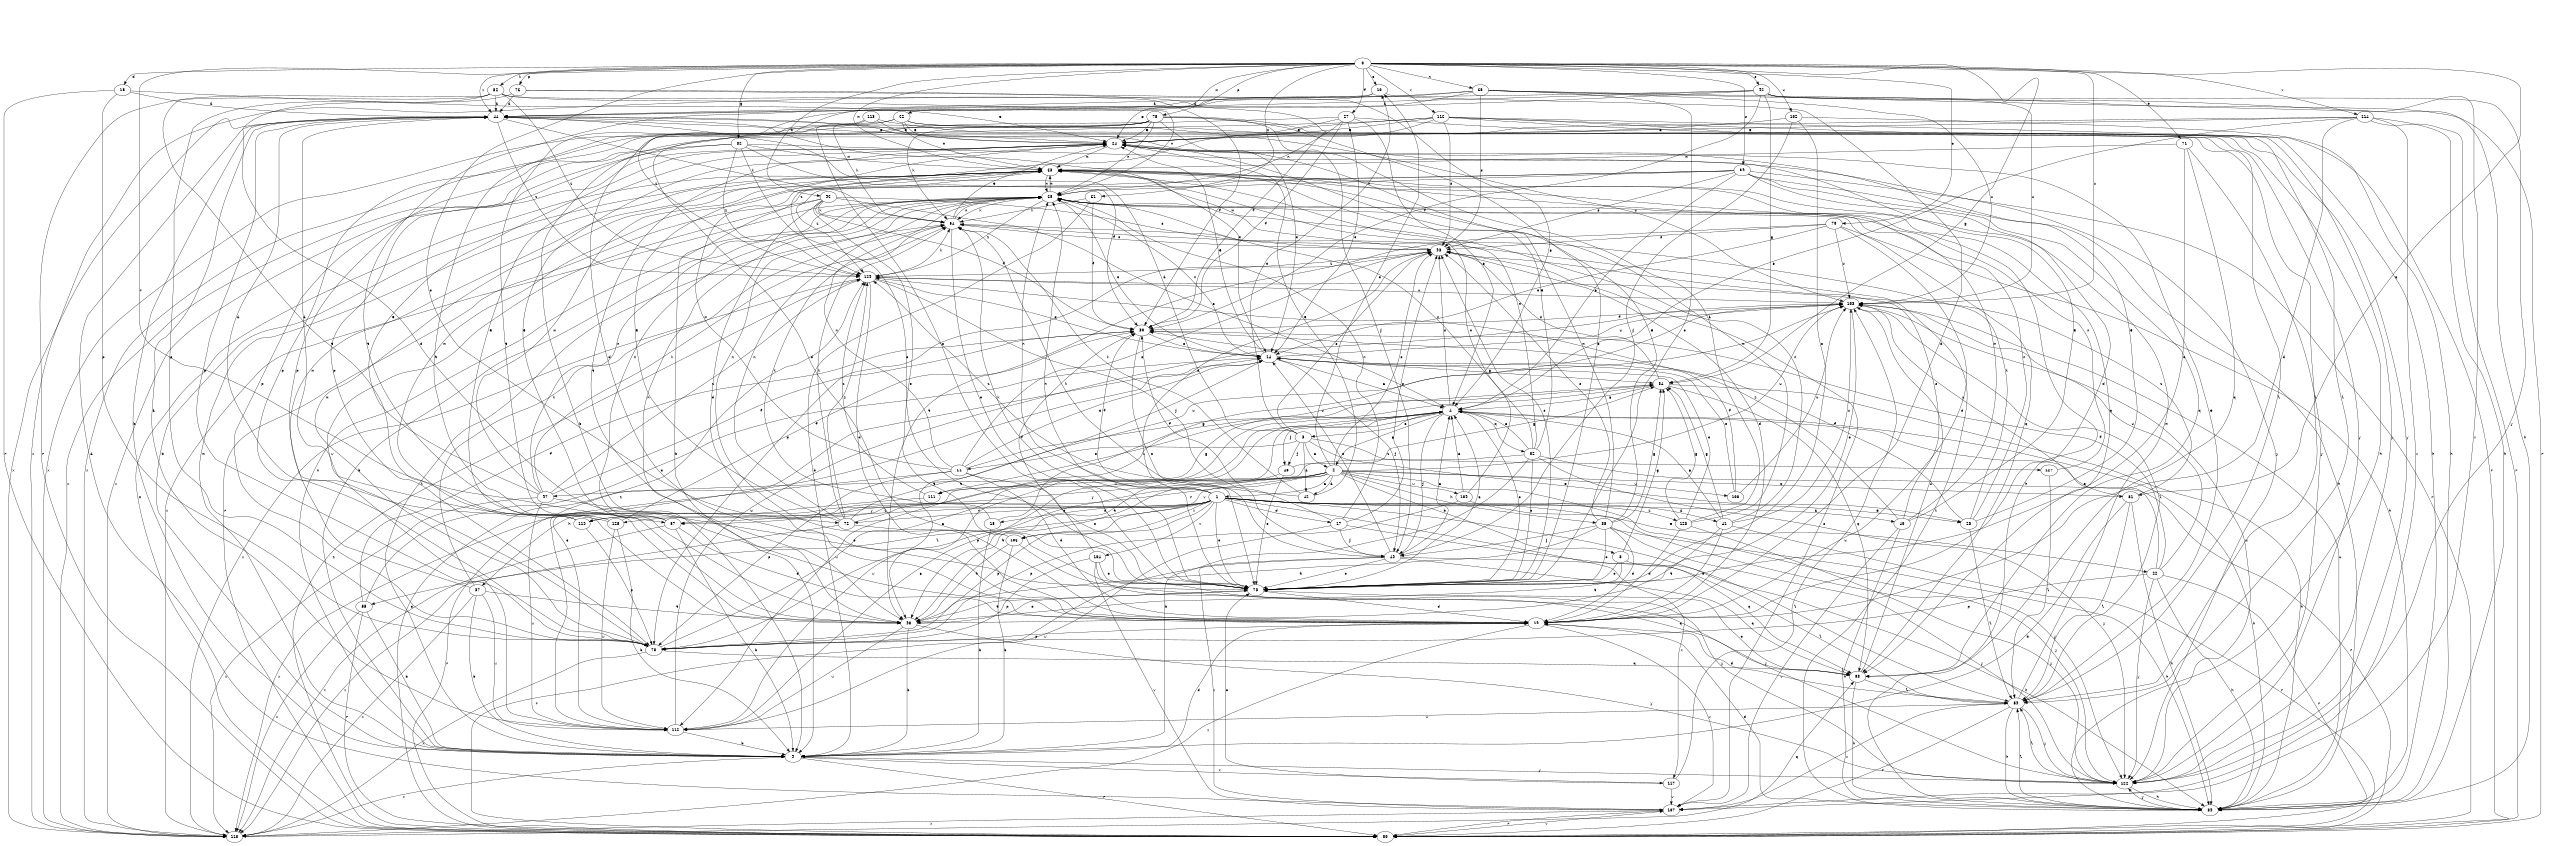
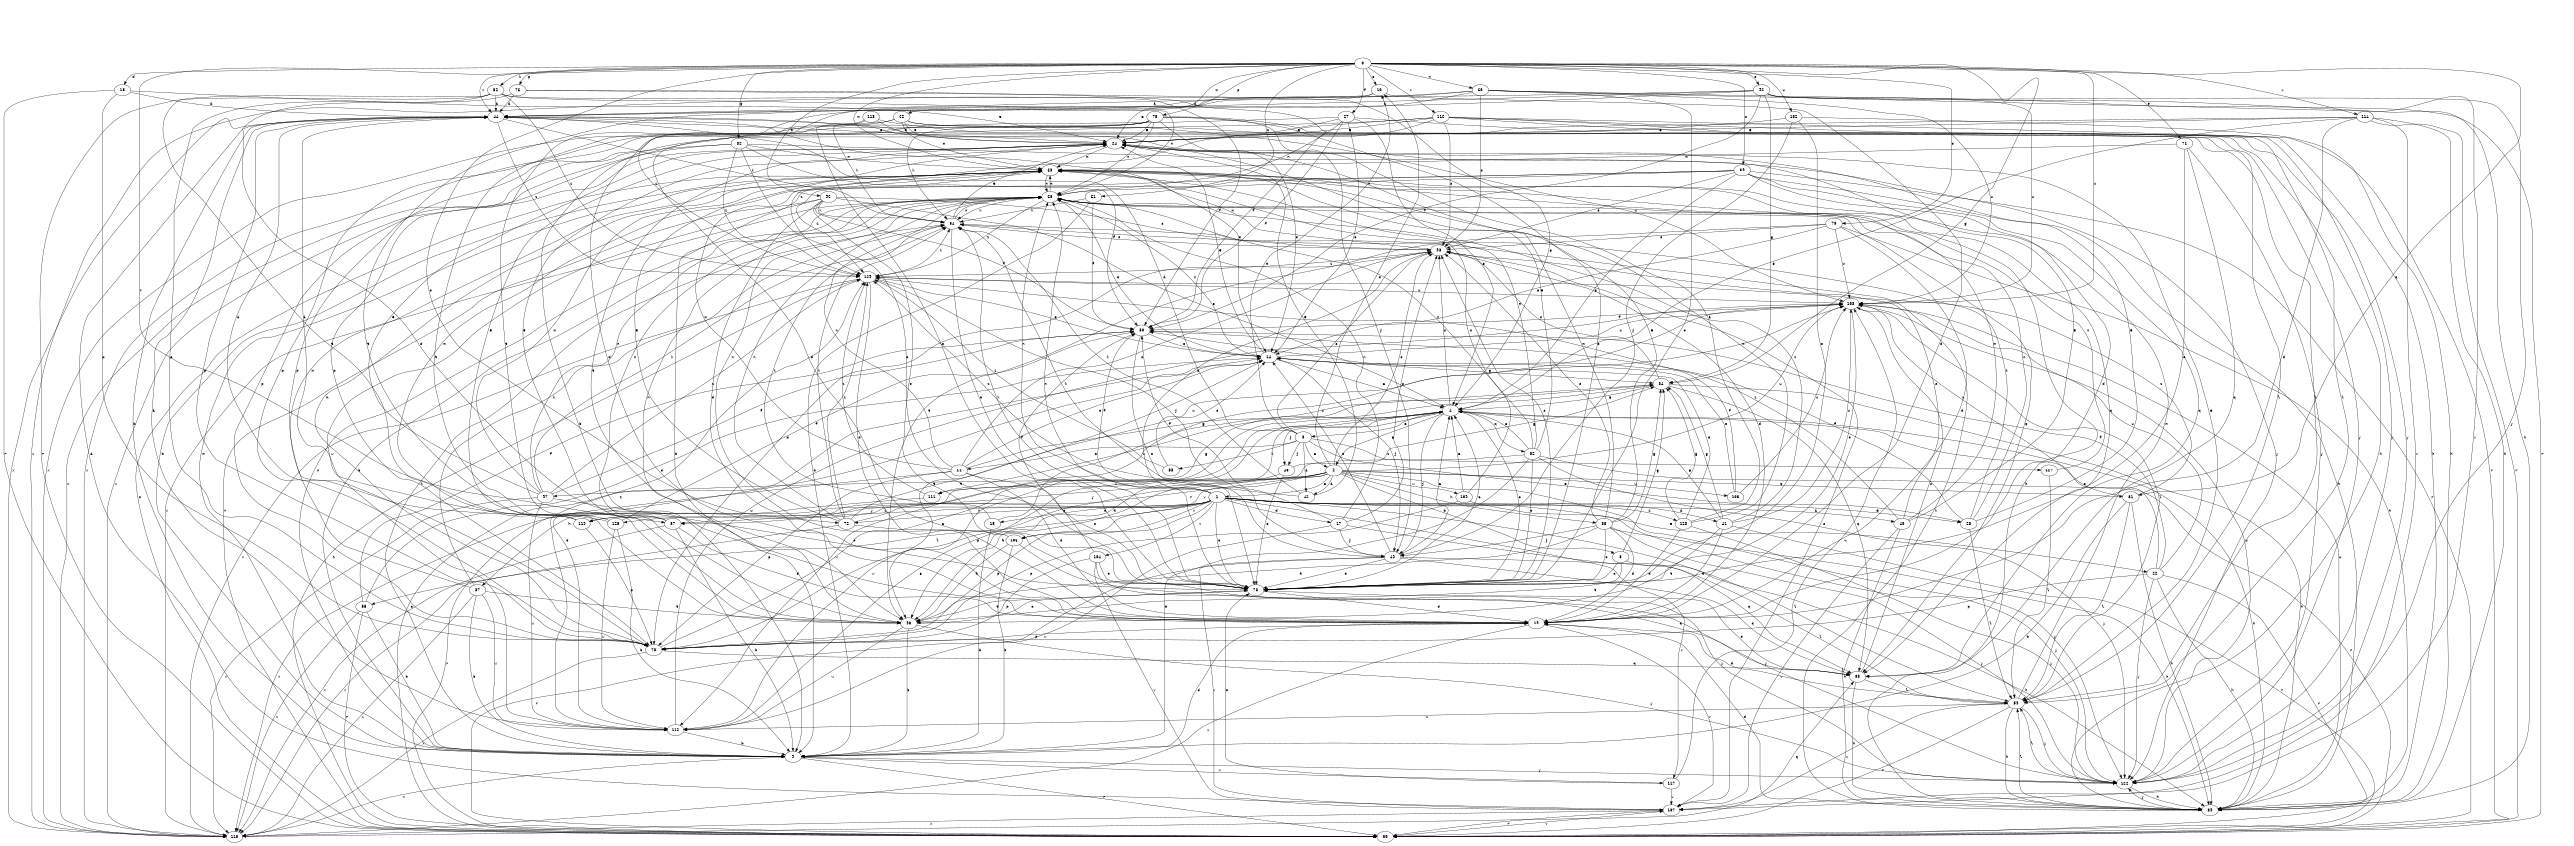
node "53": added
